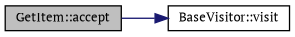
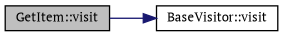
node "GetItem::accept": label "GetItem::accept" -> "GetItem::visit"
